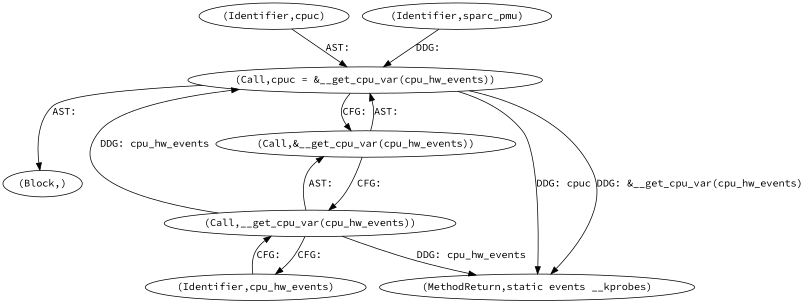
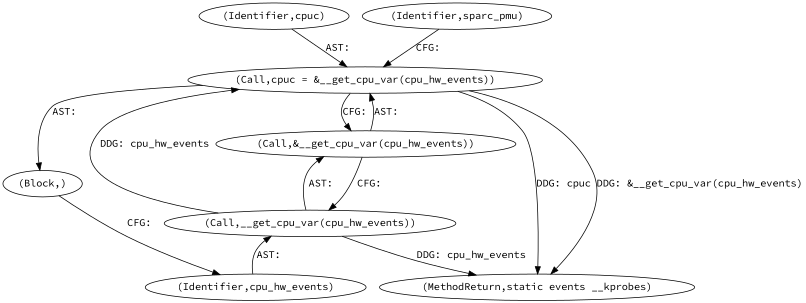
edge "(Identifier,sparc_pmu)" -> "(Call,cpuc = &__get_cpu_var(cpu_hw_events))": label "DDG: " -> "CFG: "
edge "(Identifier,cpu_hw_events)" -> "(Call,__get_cpu_var(cpu_hw_events))": label "CFG: " -> "AST: "
edge "(Call,__get_cpu_var(cpu_hw_events))" -> "(Identifier,cpu_hw_events)": now "(Block,)" -> "(Identifier,cpu_hw_events)"
